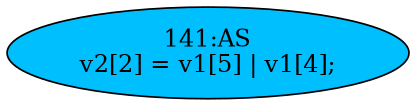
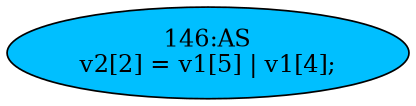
node "141:AS v2[2] = v1[5] | v1[4];": label "141:AS v2[2] = v1[5] | v1[4];" -> "146:AS v2[2] = v1[5] | v1[4];"
